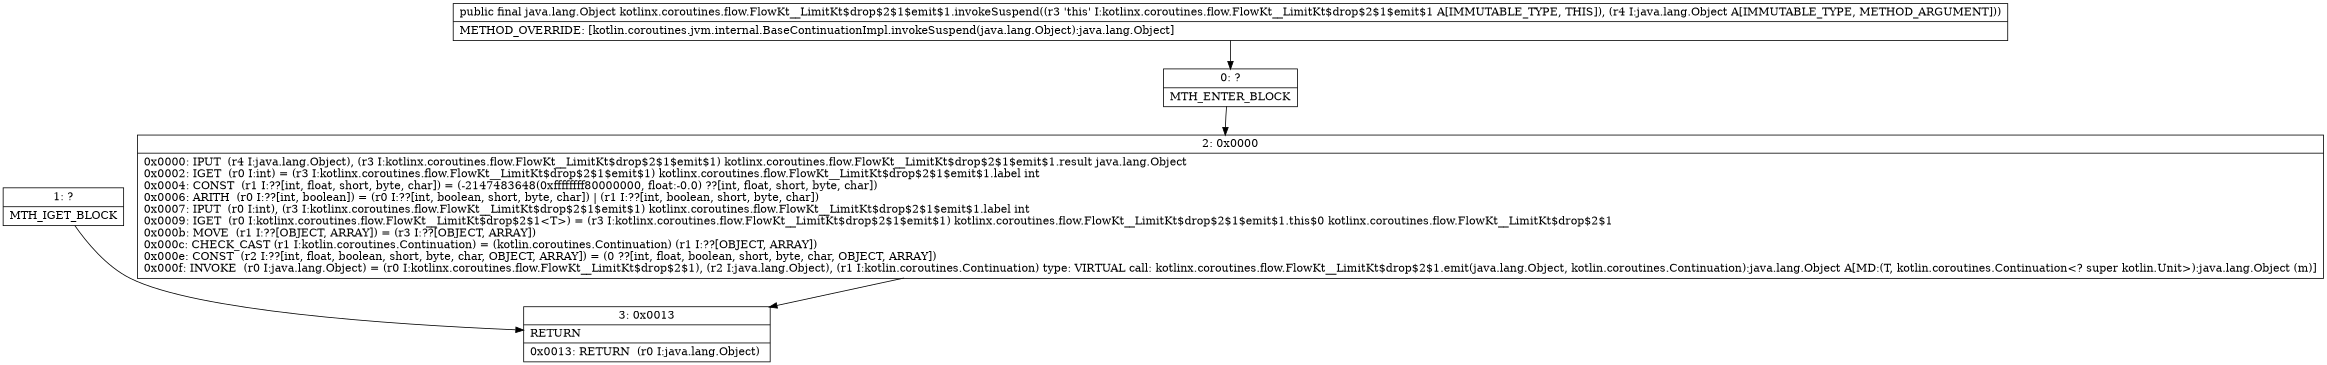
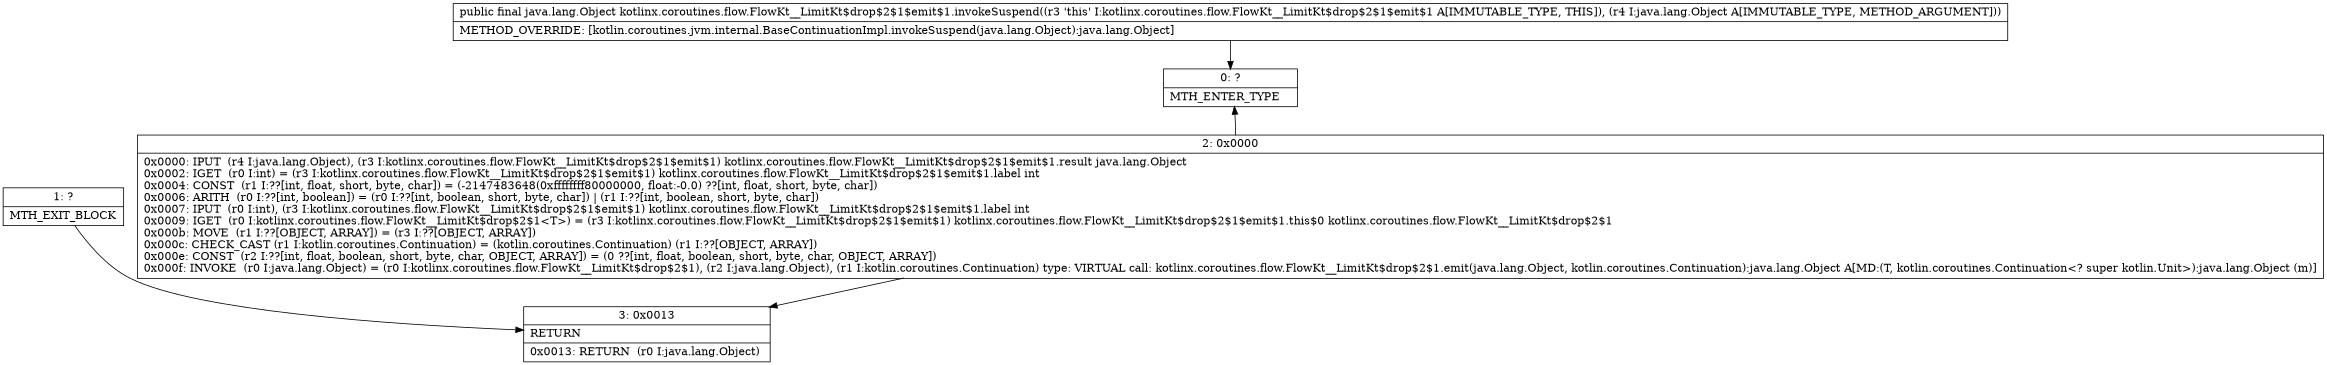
node "0: ?": text "MTH_ENTER_BLOCK" -> "MTH_ENTER_TYPE"
edge "0: ?" -> "2: 0x0000": reversed
node "1: ?": text "MTH_IGET_BLOCK" -> "MTH_EXIT_BLOCK"
